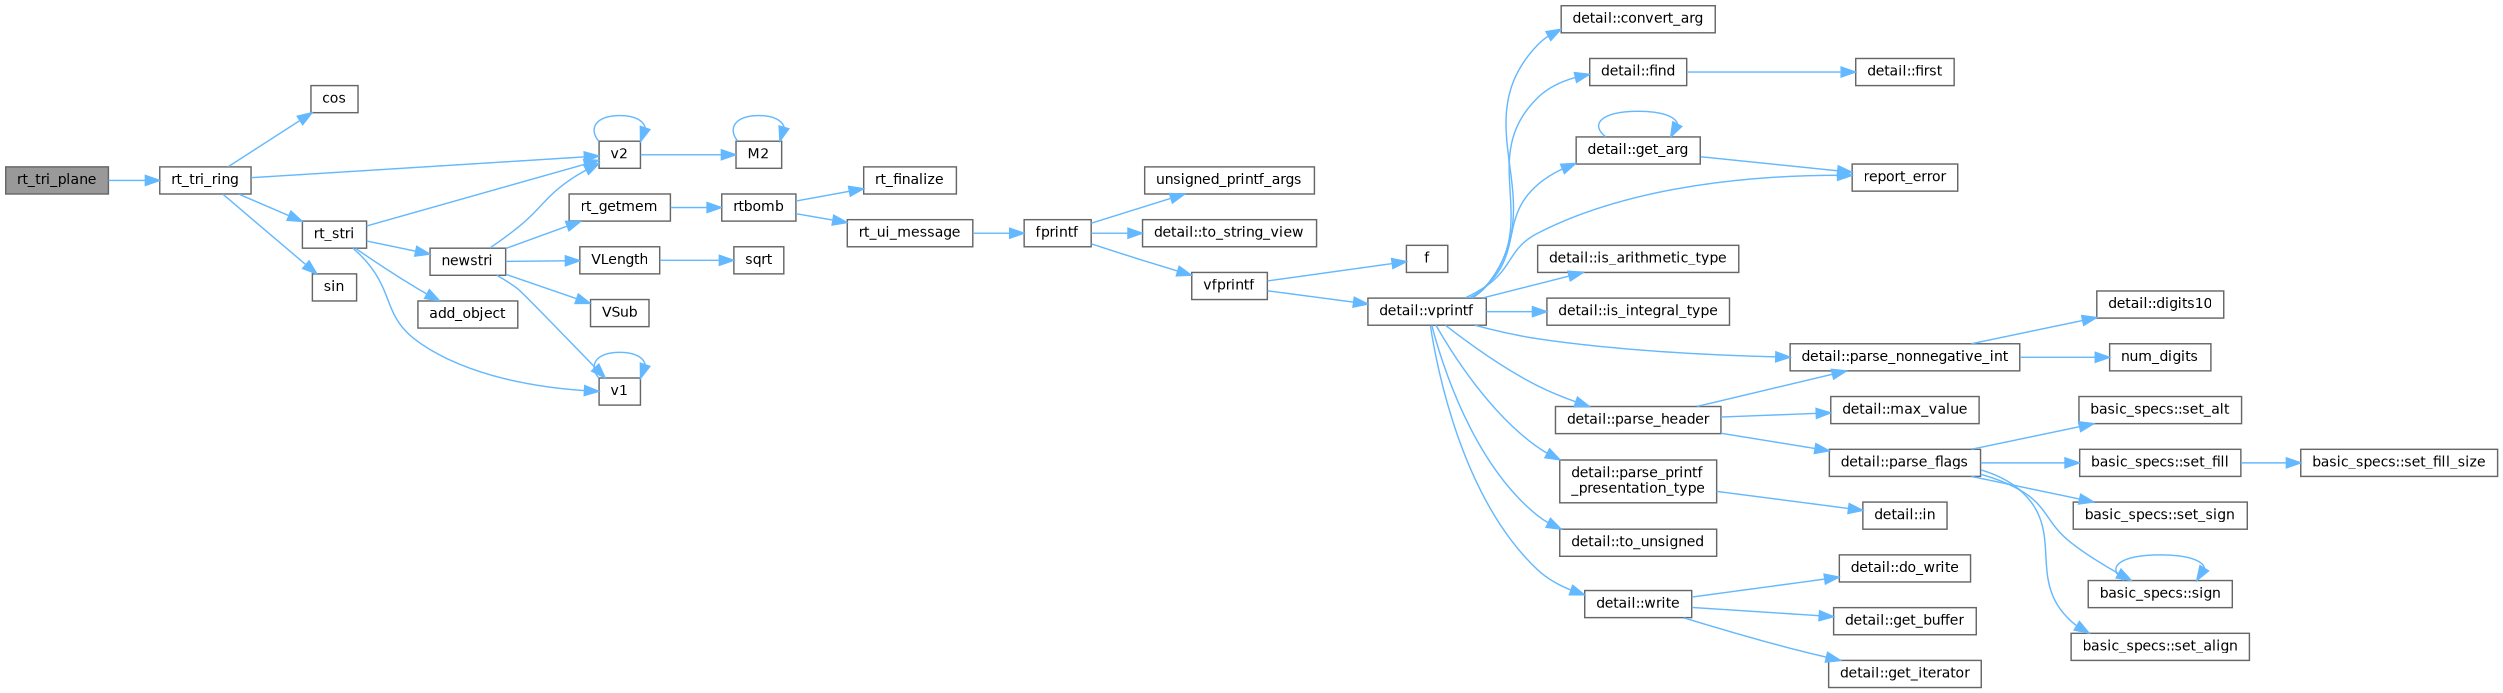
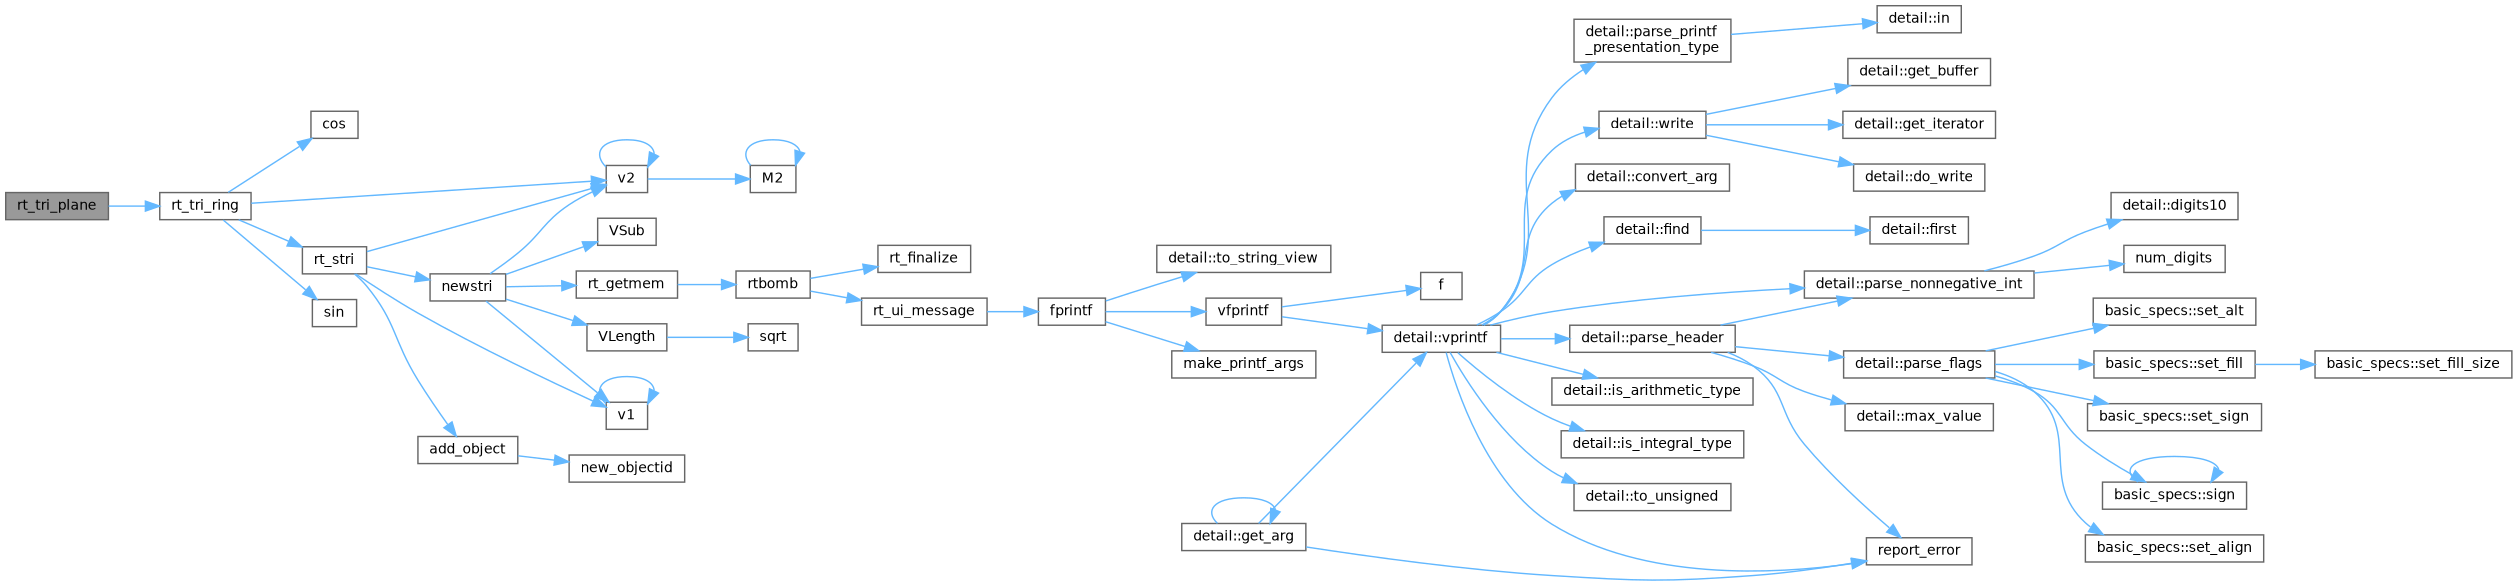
node "unsigned_printf_args": label "unsigned_printf_args" -> "make_printf_args"
edge "detail::vprintf" -> "detail::get_arg": reversed
edge "detail::parse_header" -> "report_error": added
node "new_objectid": added
